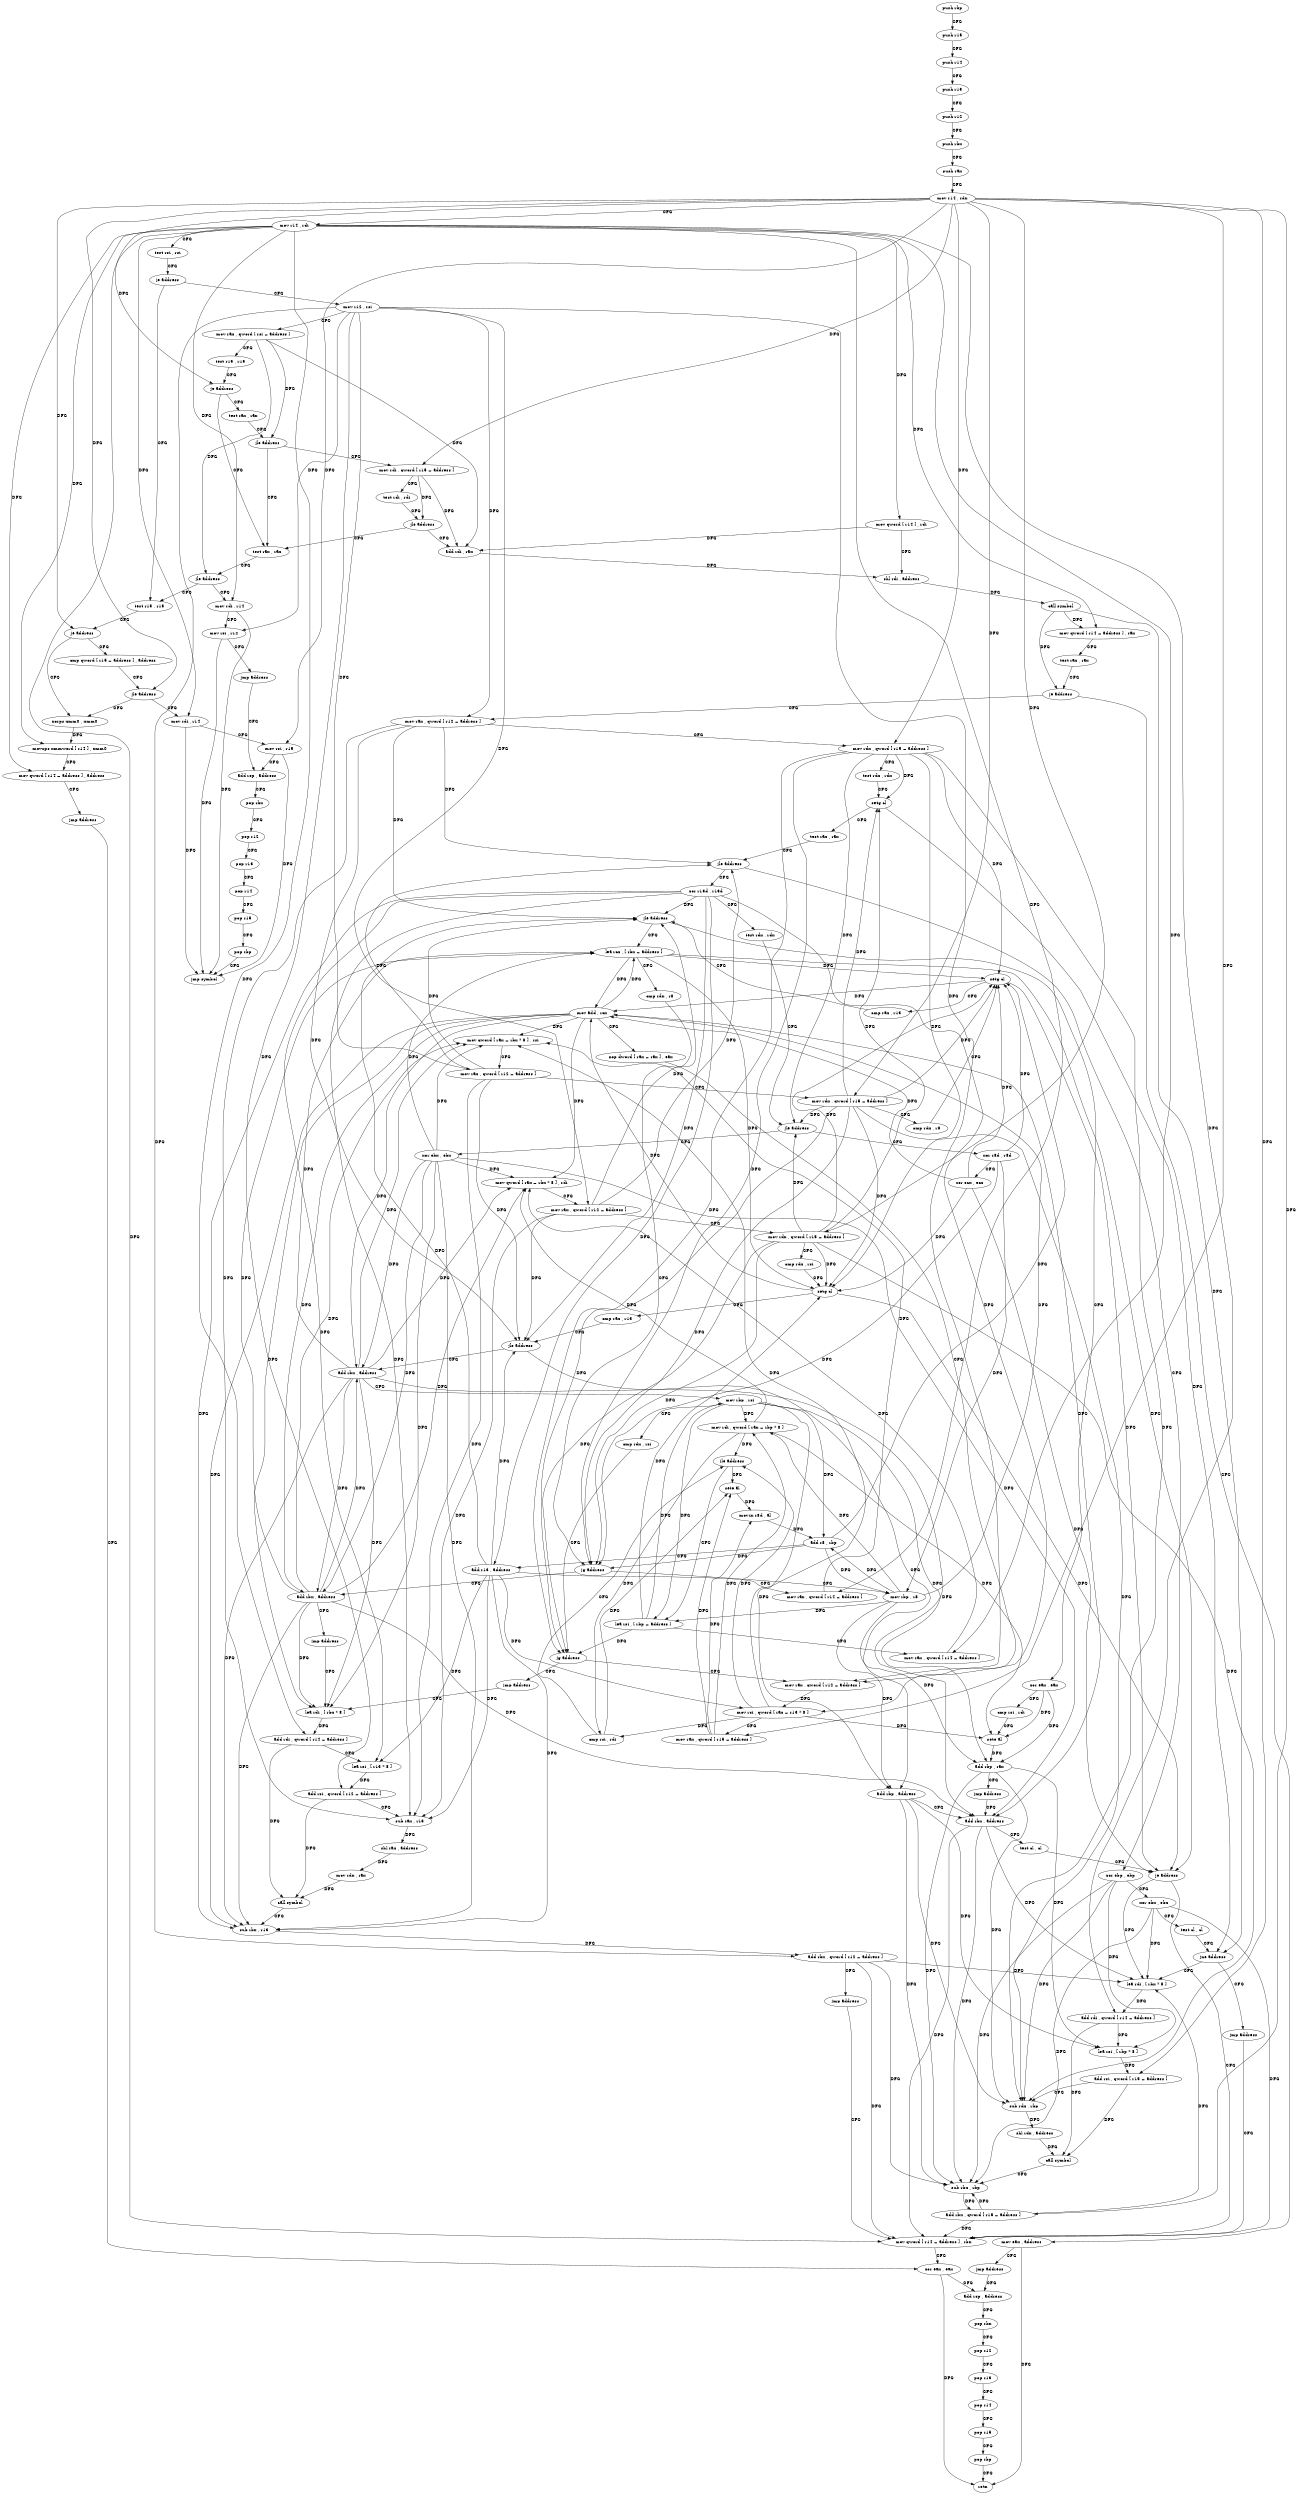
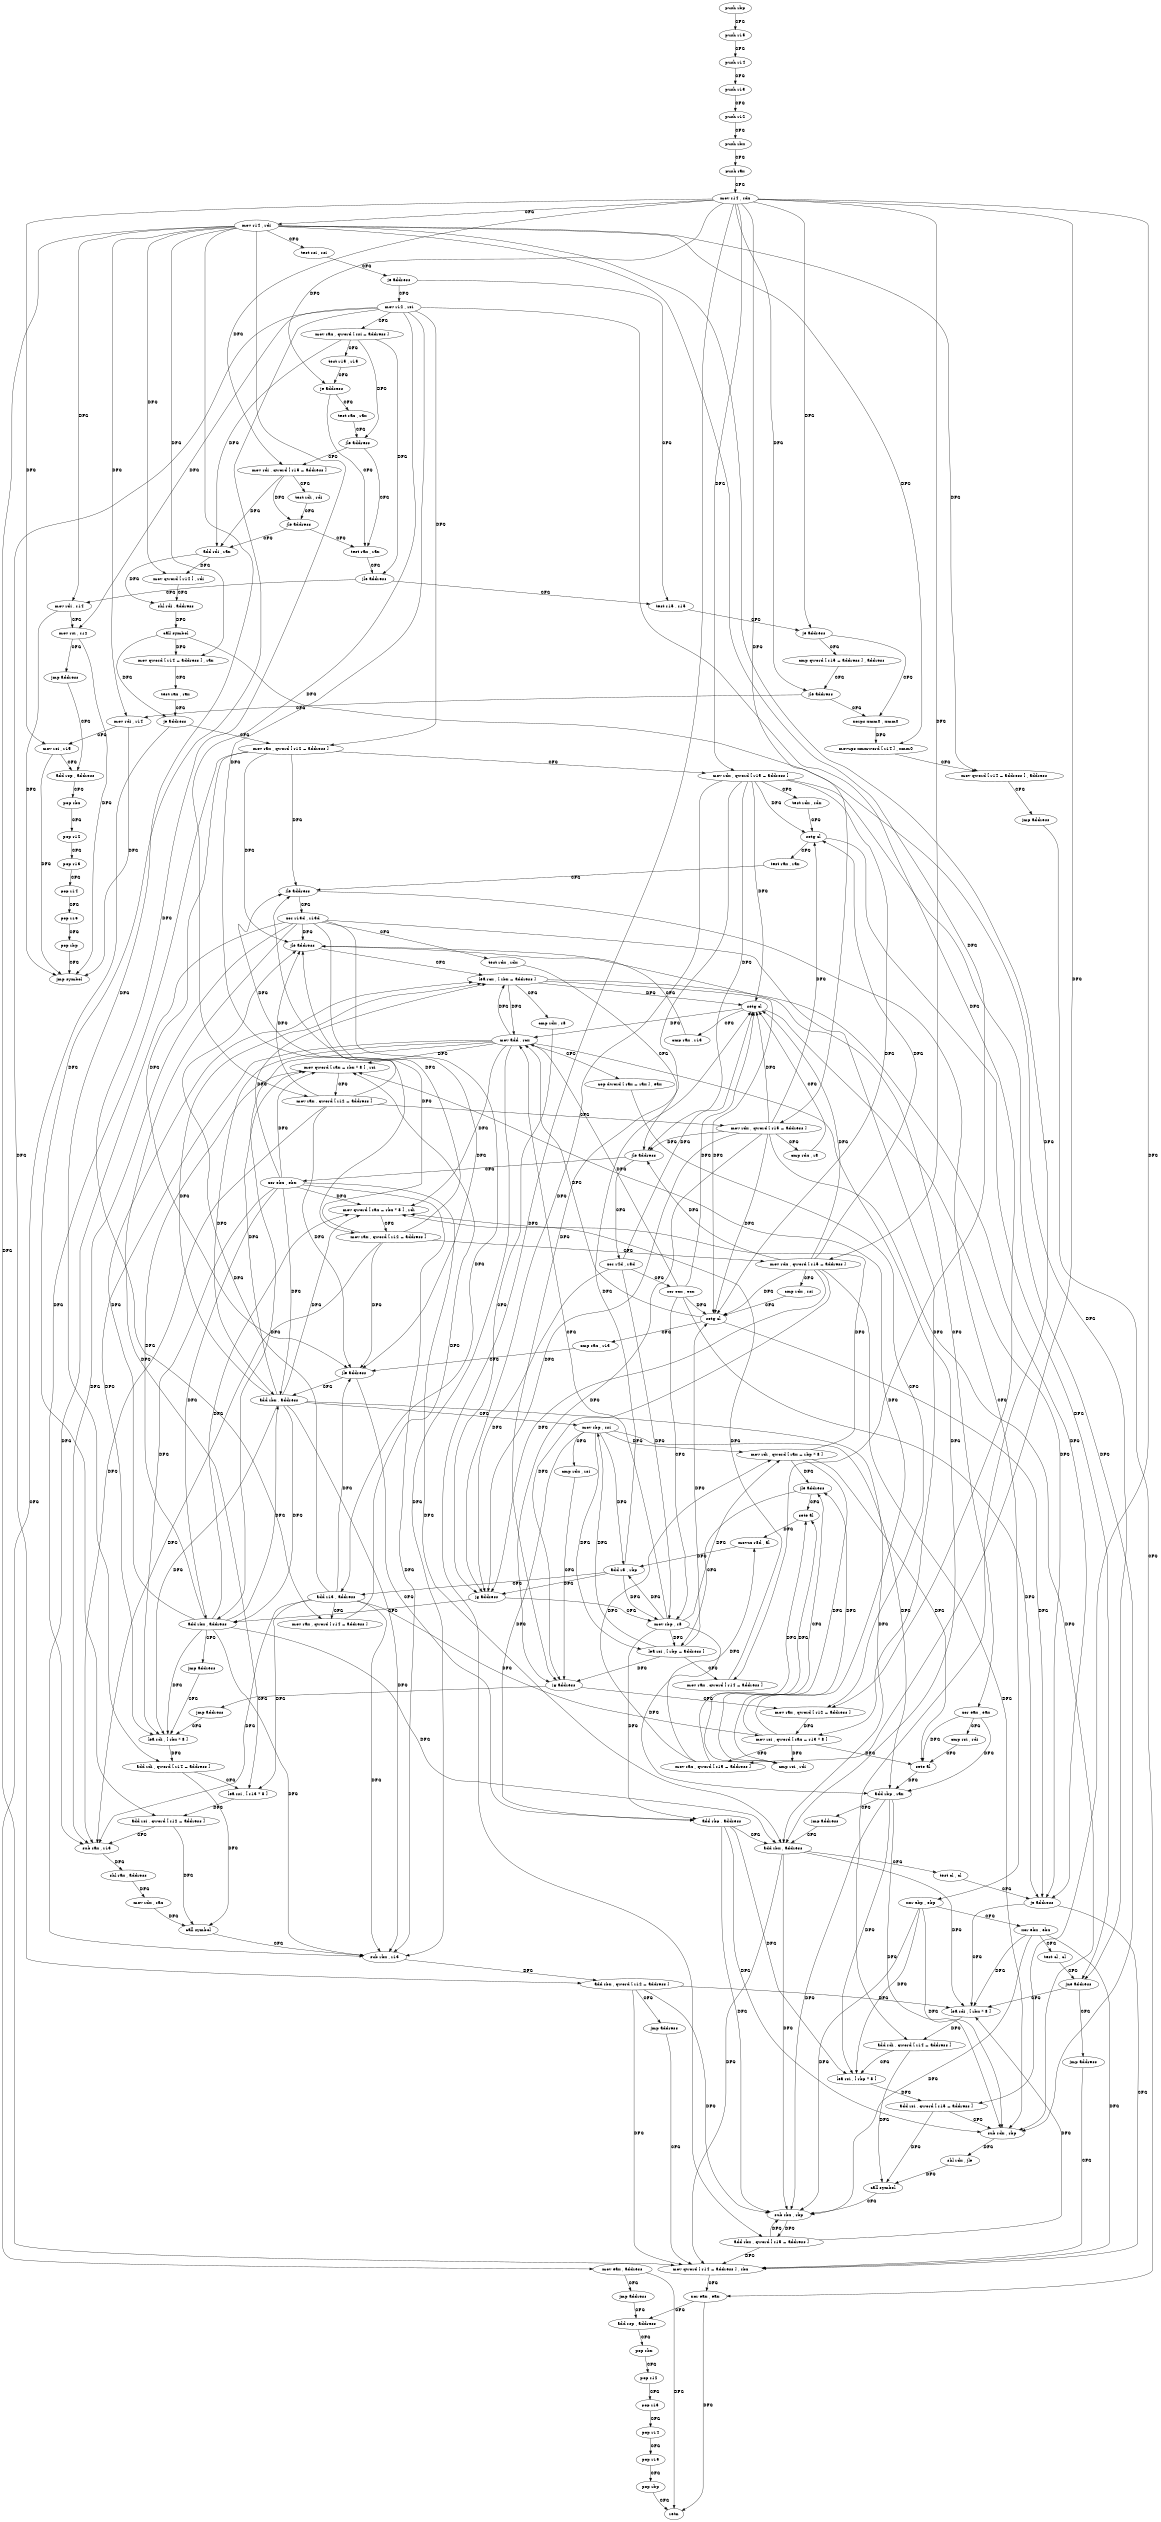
edge "mov qword [ r14 ] , rdi" -> "add rdi , rax": reversed
node "xor r8d , r8d": label "xor r8d , r8d" -> "xor r4d , r8d"
edge "xor ecx , ecx" -> "mov rbp , r8": added, label "CFG"
node "shl rdx , address": label "shl rdx , address" -> "shl rdx , jle"
